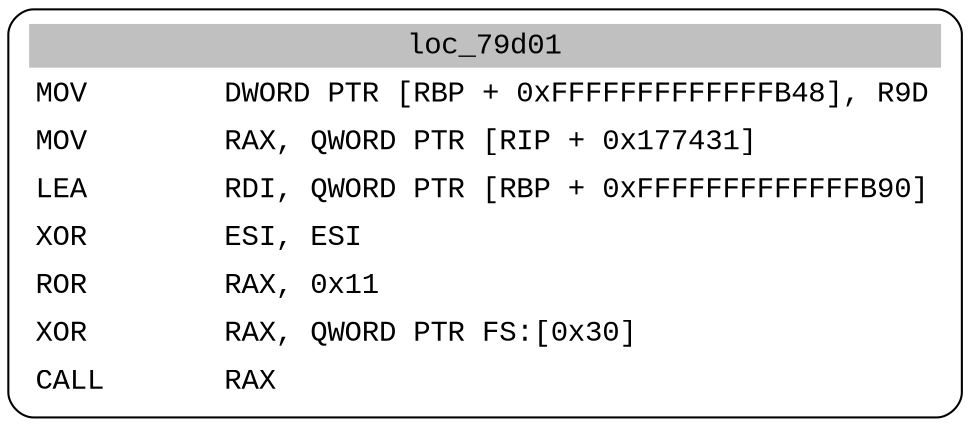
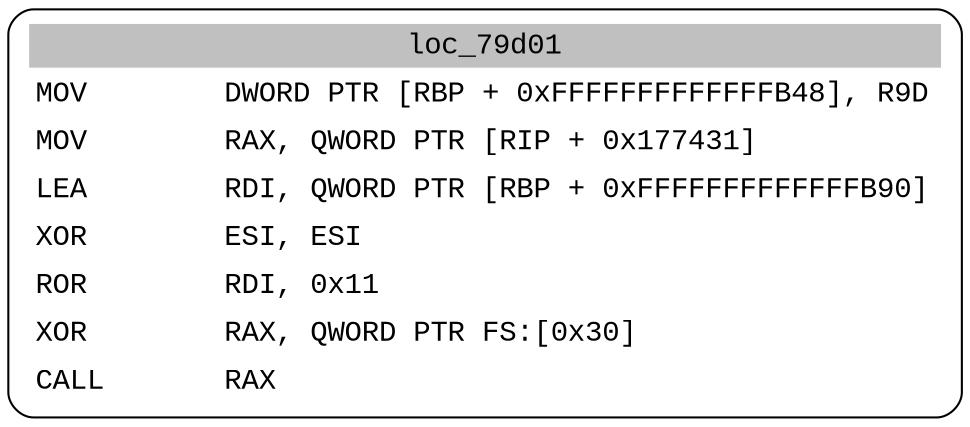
node "loc_79d01": text "ROR        RAX, 0x11" -> "ROR        RDI, 0x11"
